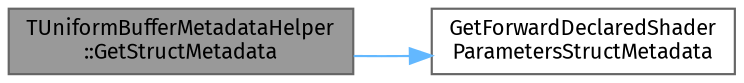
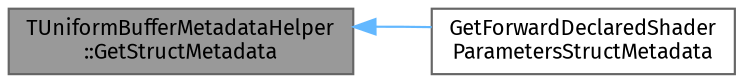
edge "TUniformBufferMetadataHelper ::GetStructMetadata" -> "GetForwardDeclaredShader ParametersStructMetadata": reversed
